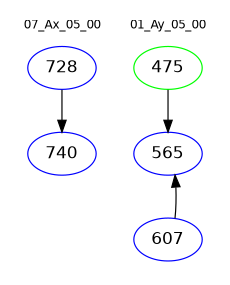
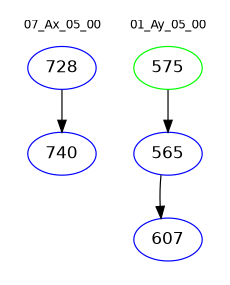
node "475": label "475" -> "575"
edge "607" -> "565": reversed
